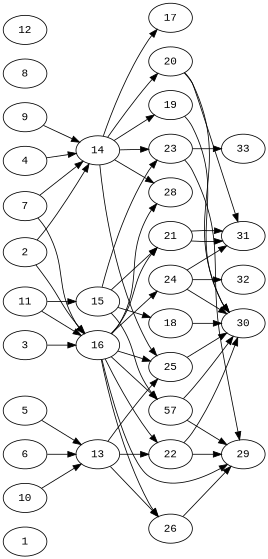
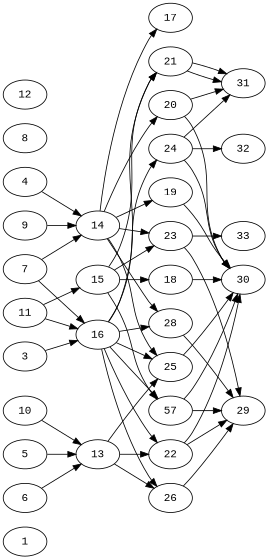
node "2": removed
edge "16" -> "29": now "28" -> "29"
